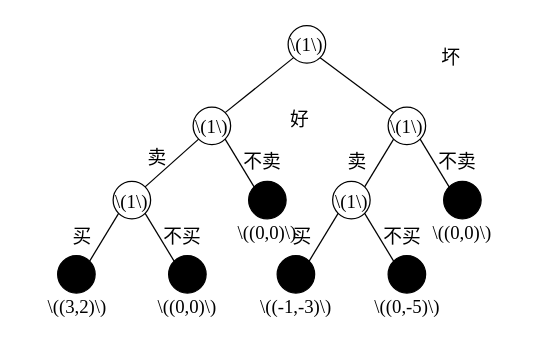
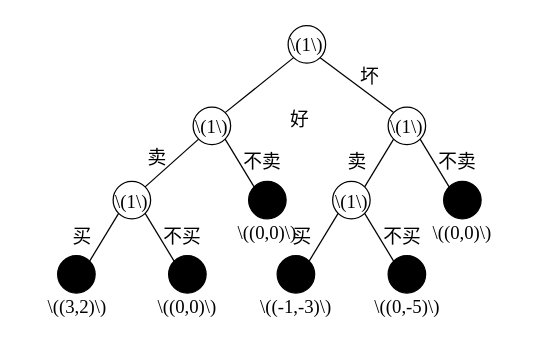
node "坏": moved (451, 57) -> (369, 76)
